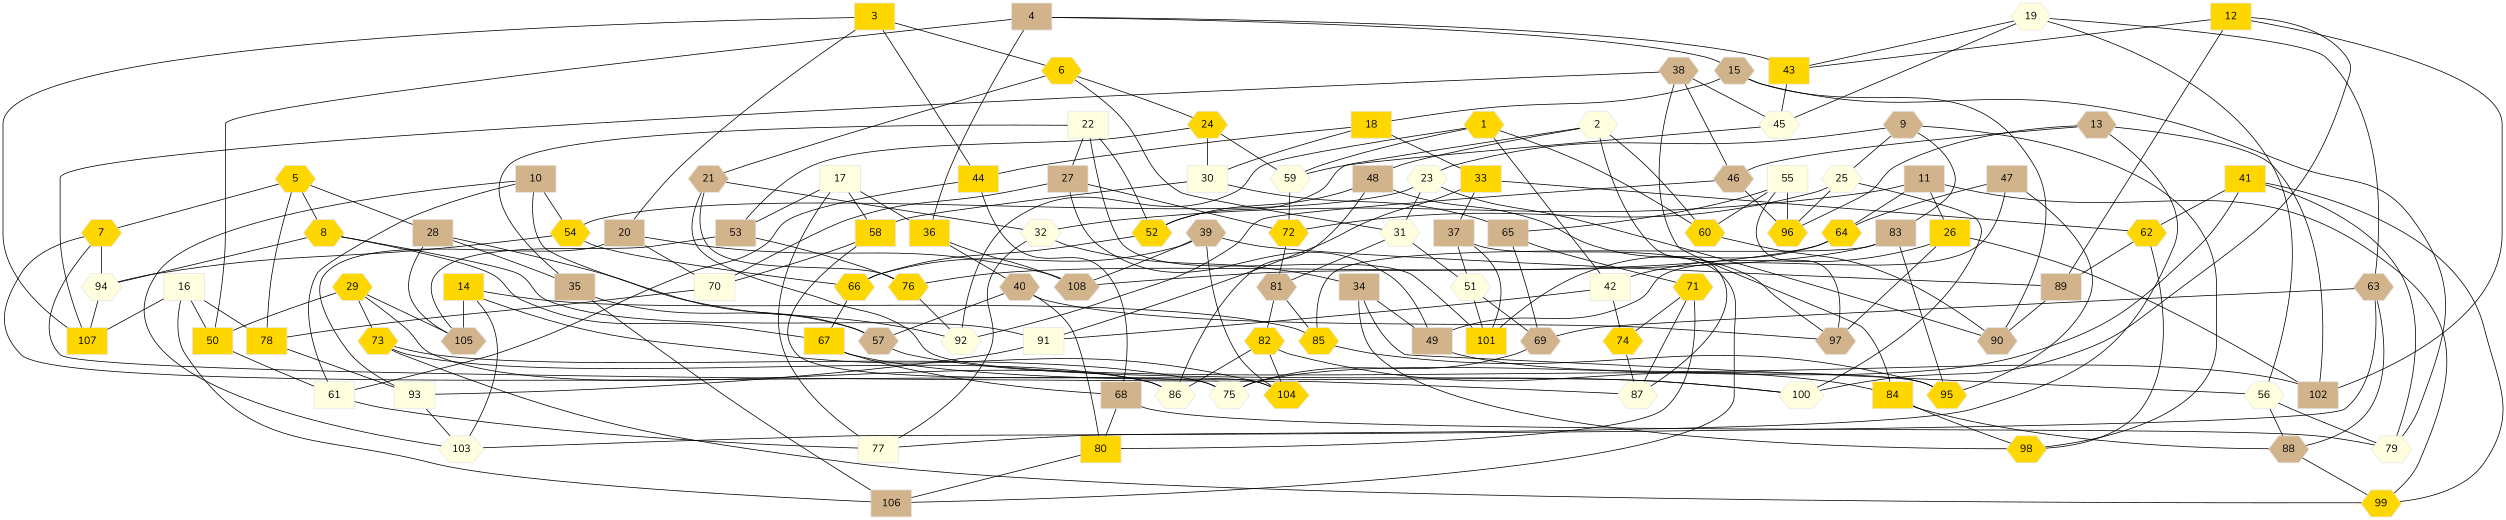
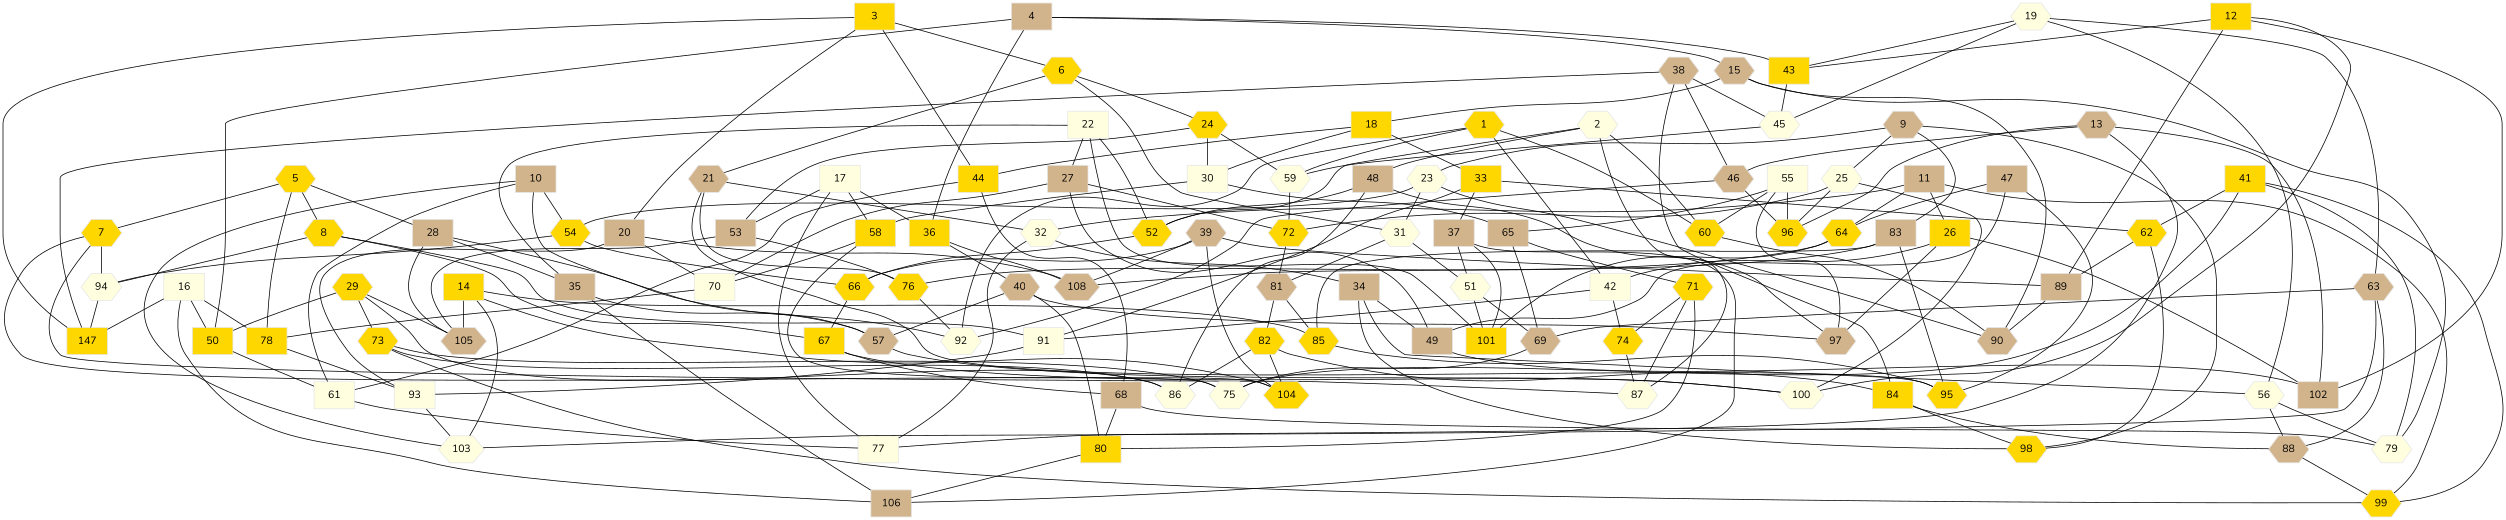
node "107": label "107" -> "147"
